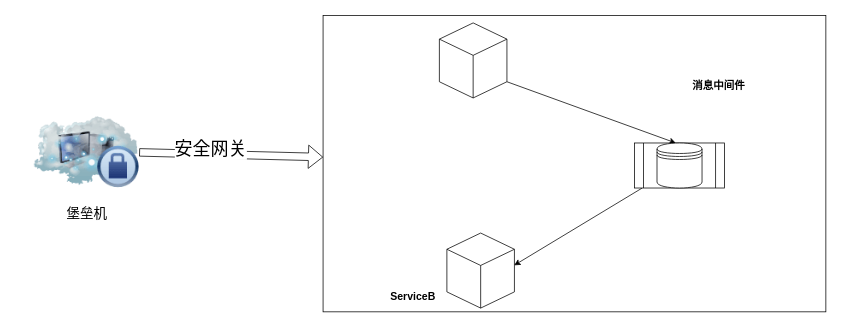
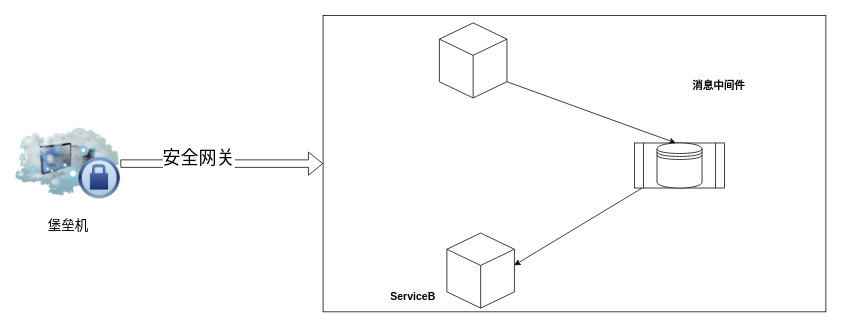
node "堡垒机": moved (87, 152) -> (68, 164)
